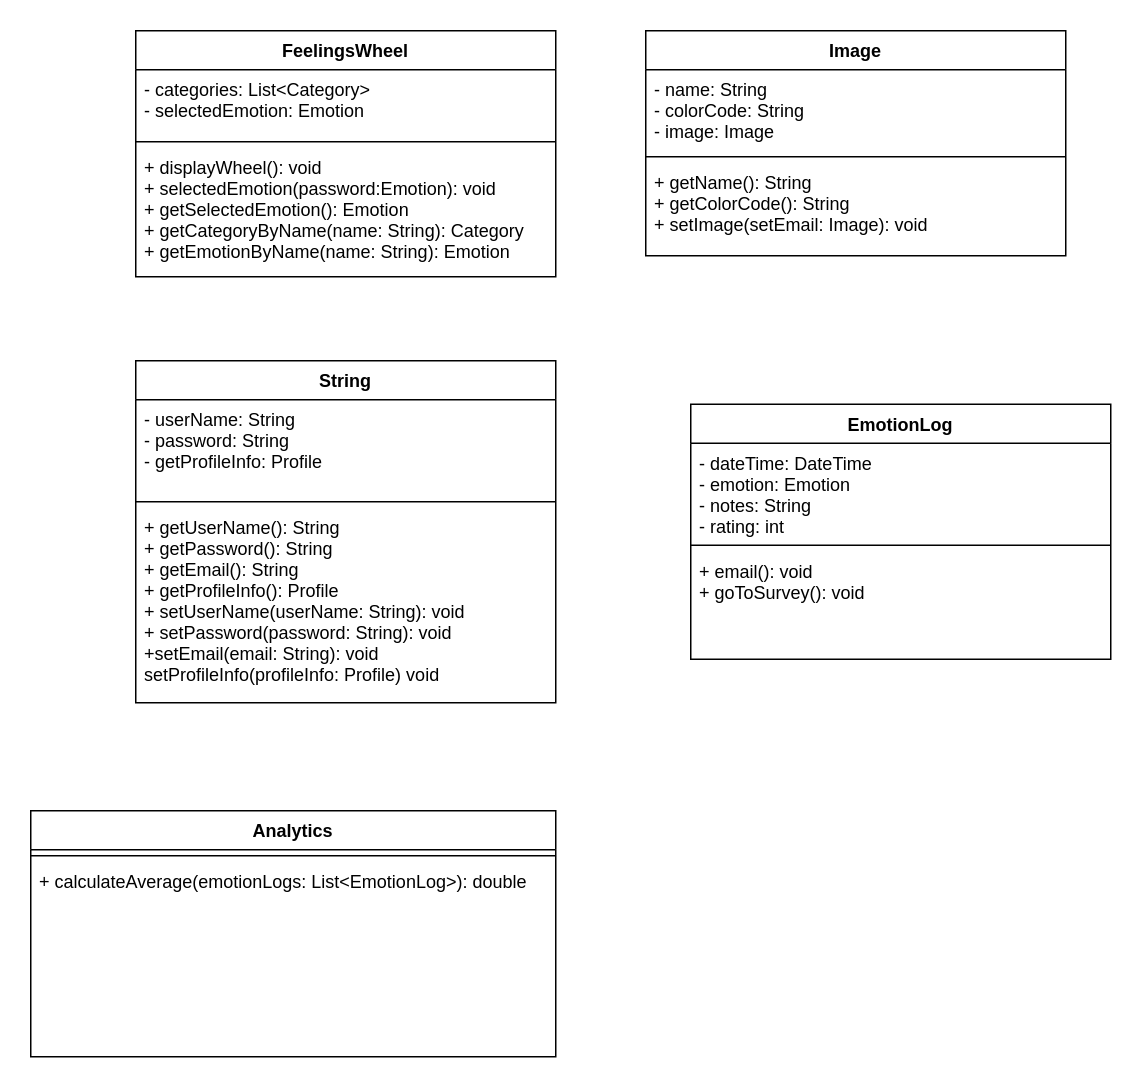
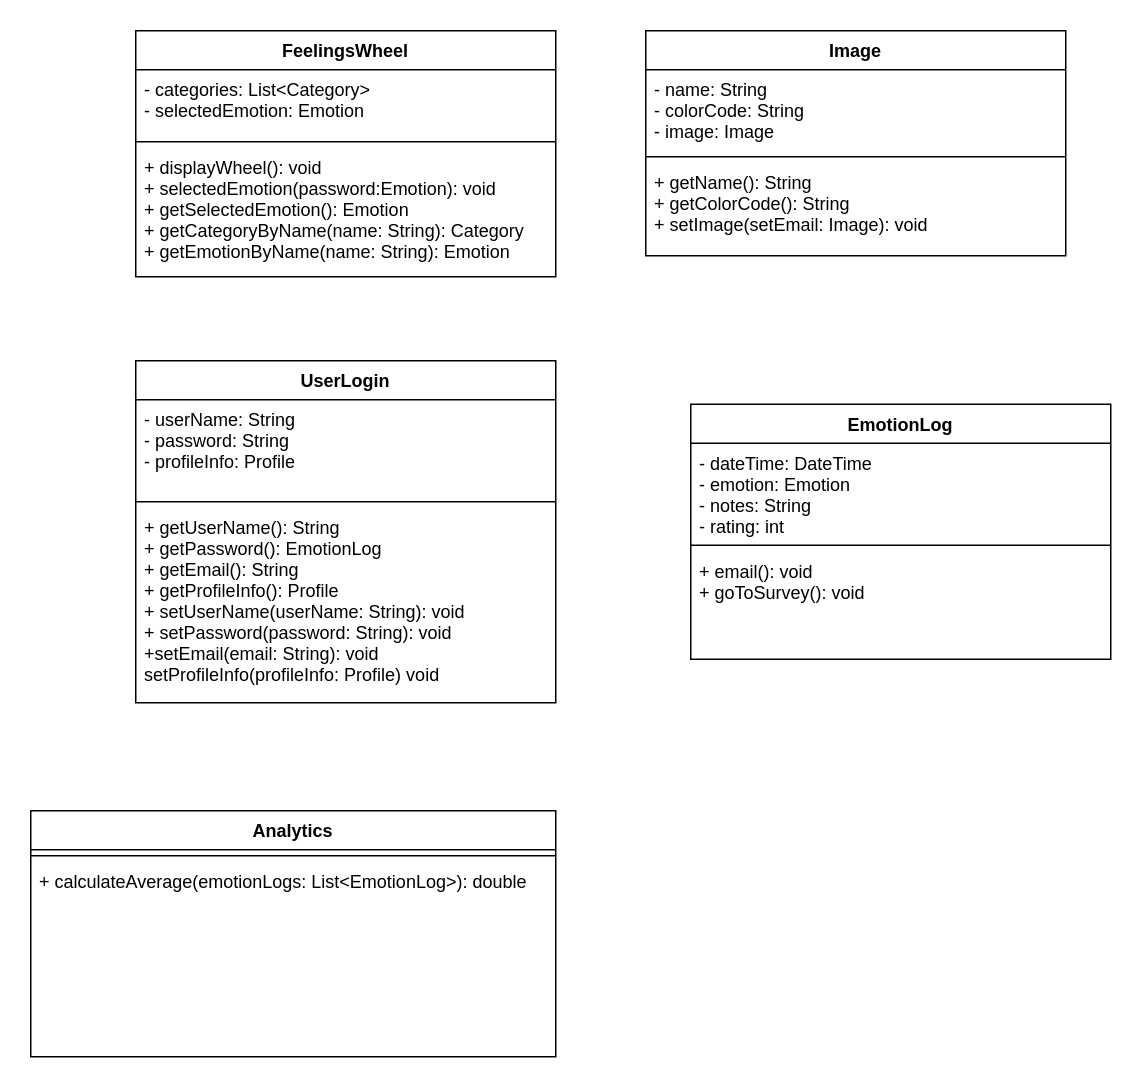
node "String": label "String" -> "UserLogin"
node "- userName: String - password: String - getProfileInfo: Profile": label "- userName: String - password: String - getProfileInfo: Profile" -> "- userName: String - password: String - profileInfo: Profile"
node "+ getUserName(): String + getPassword(): String + getEmail(): String + getProfileInfo(): Profile + setUserName(userName: String): void + setPassword(password: String): void +setEmail(email: String): void setProfileInfo(profileInfo: Profile) void": label "+ getUserName(): String + getPassword(): String + getEmail(): String + getProfileInfo(): Profile + setUserName(userName: String): void + setPassword(password: String): void +setEmail(email: String): void setProfileInfo(profileInfo: Profile) void" -> "+ getUserName(): String + getPassword(): EmotionLog + getEmail(): String + getProfileInfo(): Profile + setUserName(userName: String): void + setPassword(password: String): void +setEmail(email: String): void setProfileInfo(profileInfo: Profile) void"
